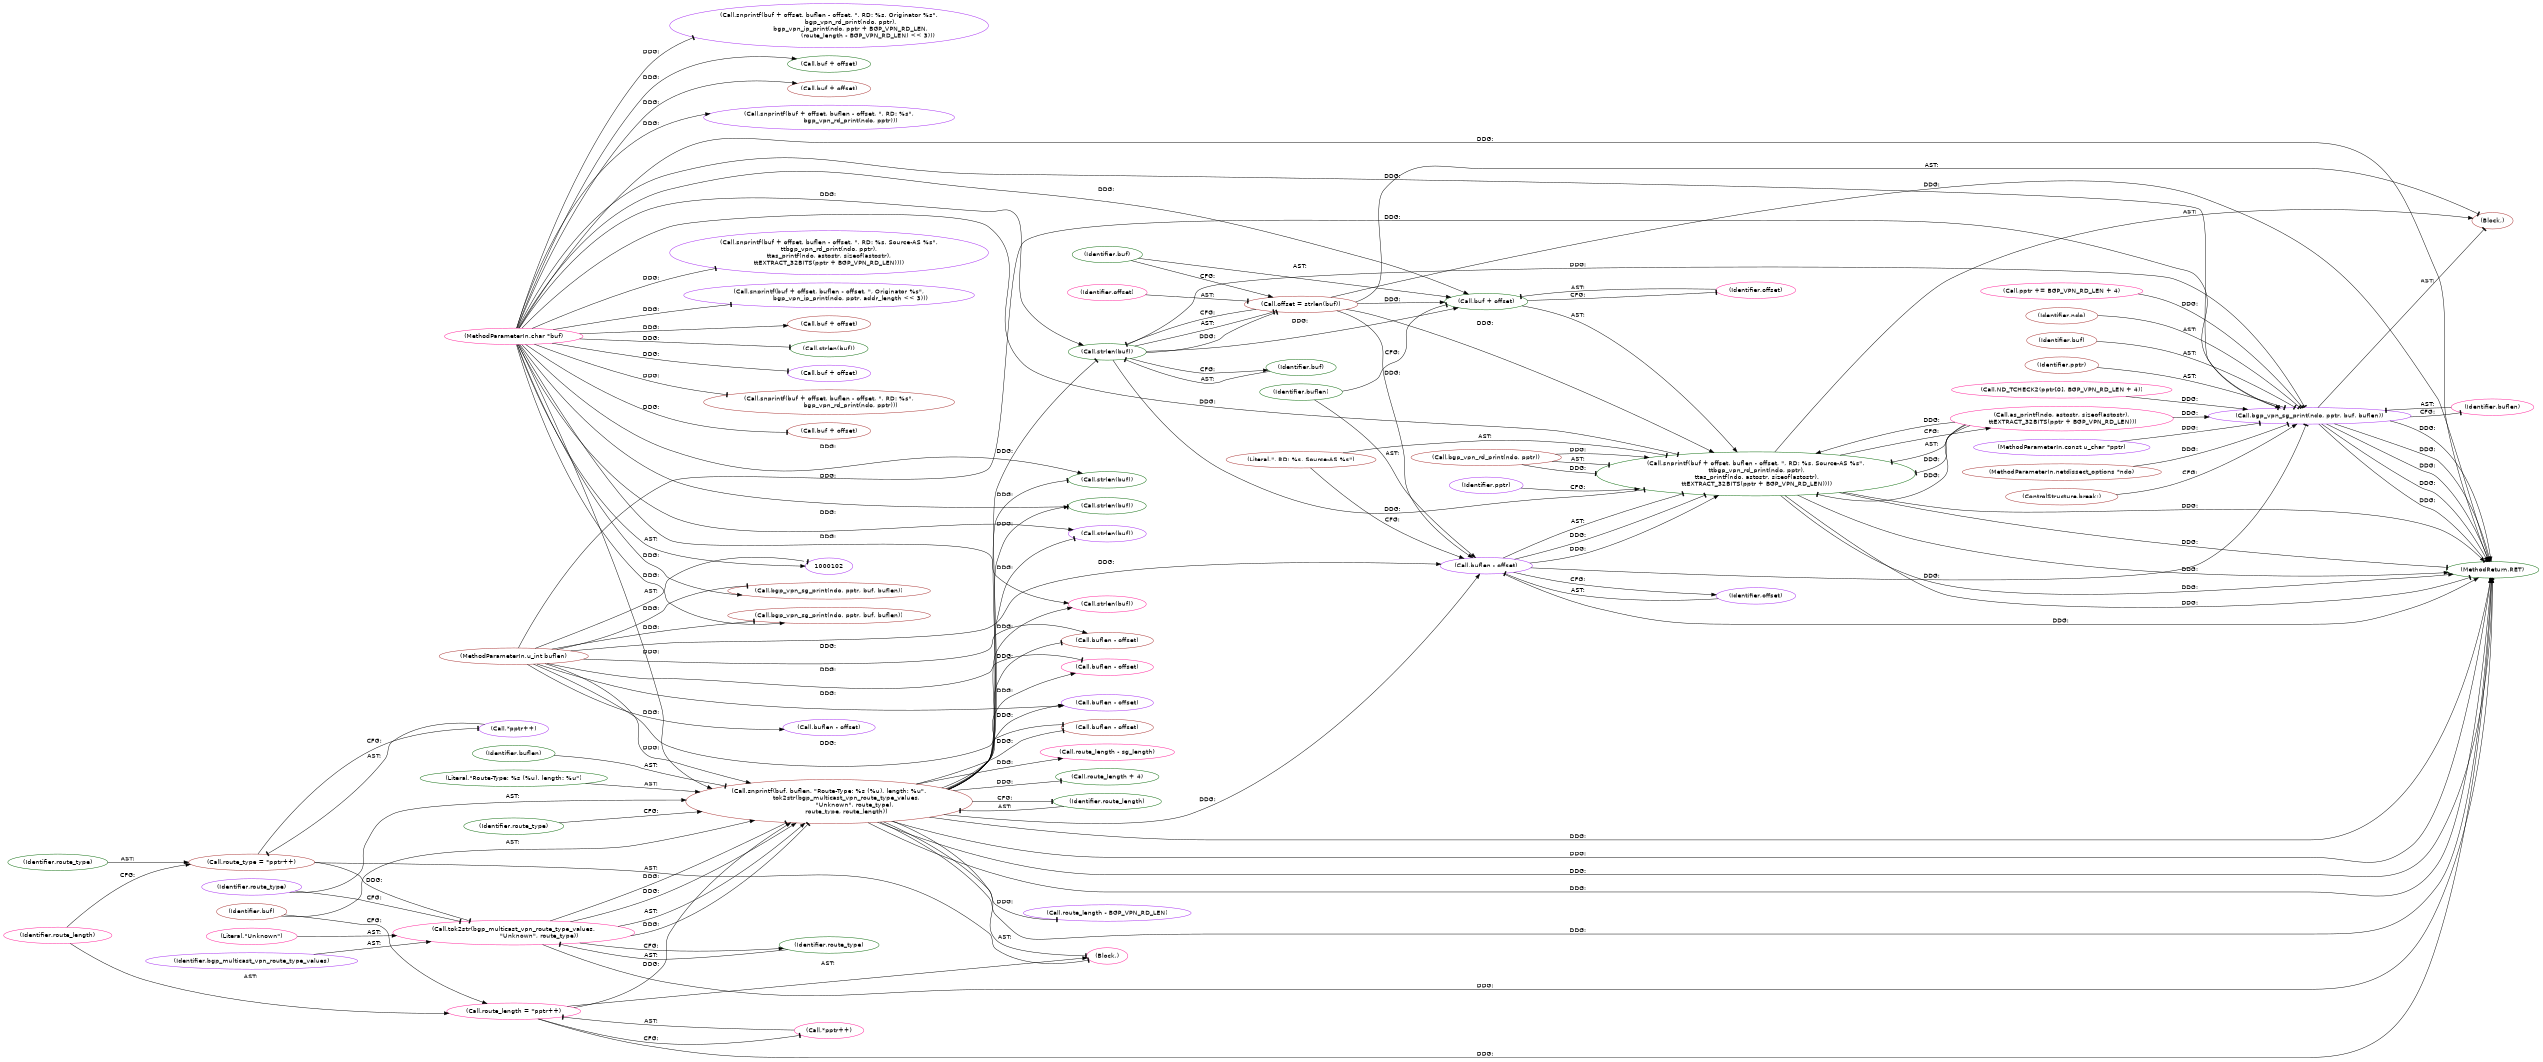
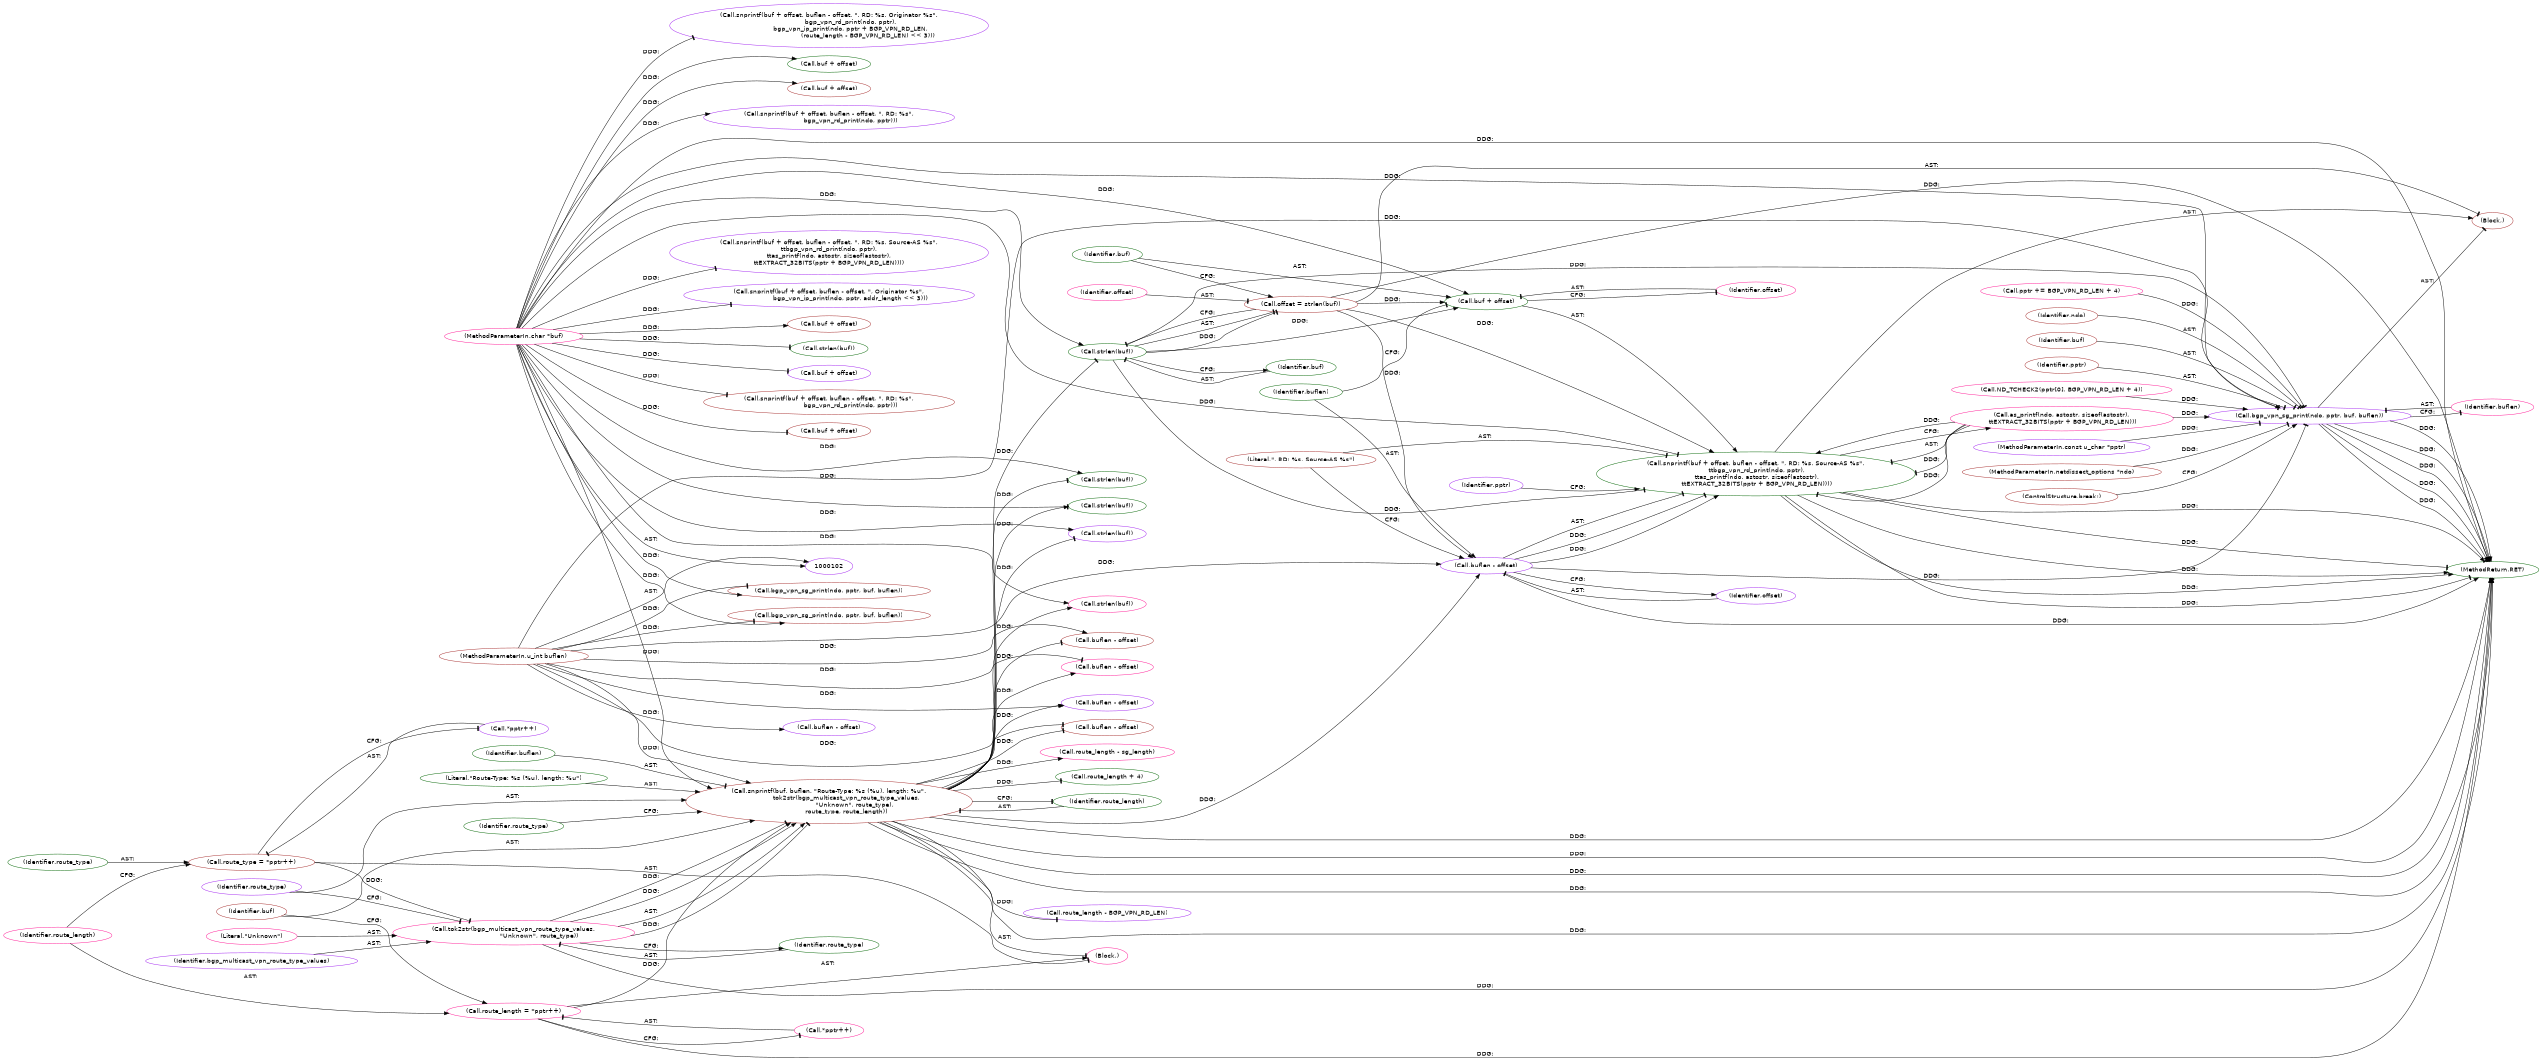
node "(Call,bgp_vpn_rd_print(ndo, pptr))": removed
edge "(MethodParameterIn,u_int buflen)" -> "1000102": arrowhead tee -> normal
